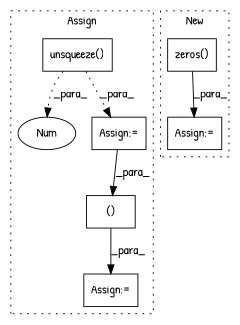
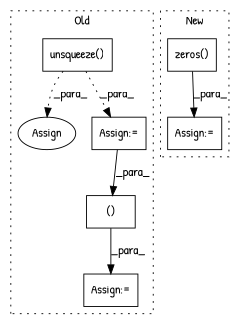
cluster "Assign": label "Assign" -> "Old"
node "Num": label "Num" -> "Assign"
